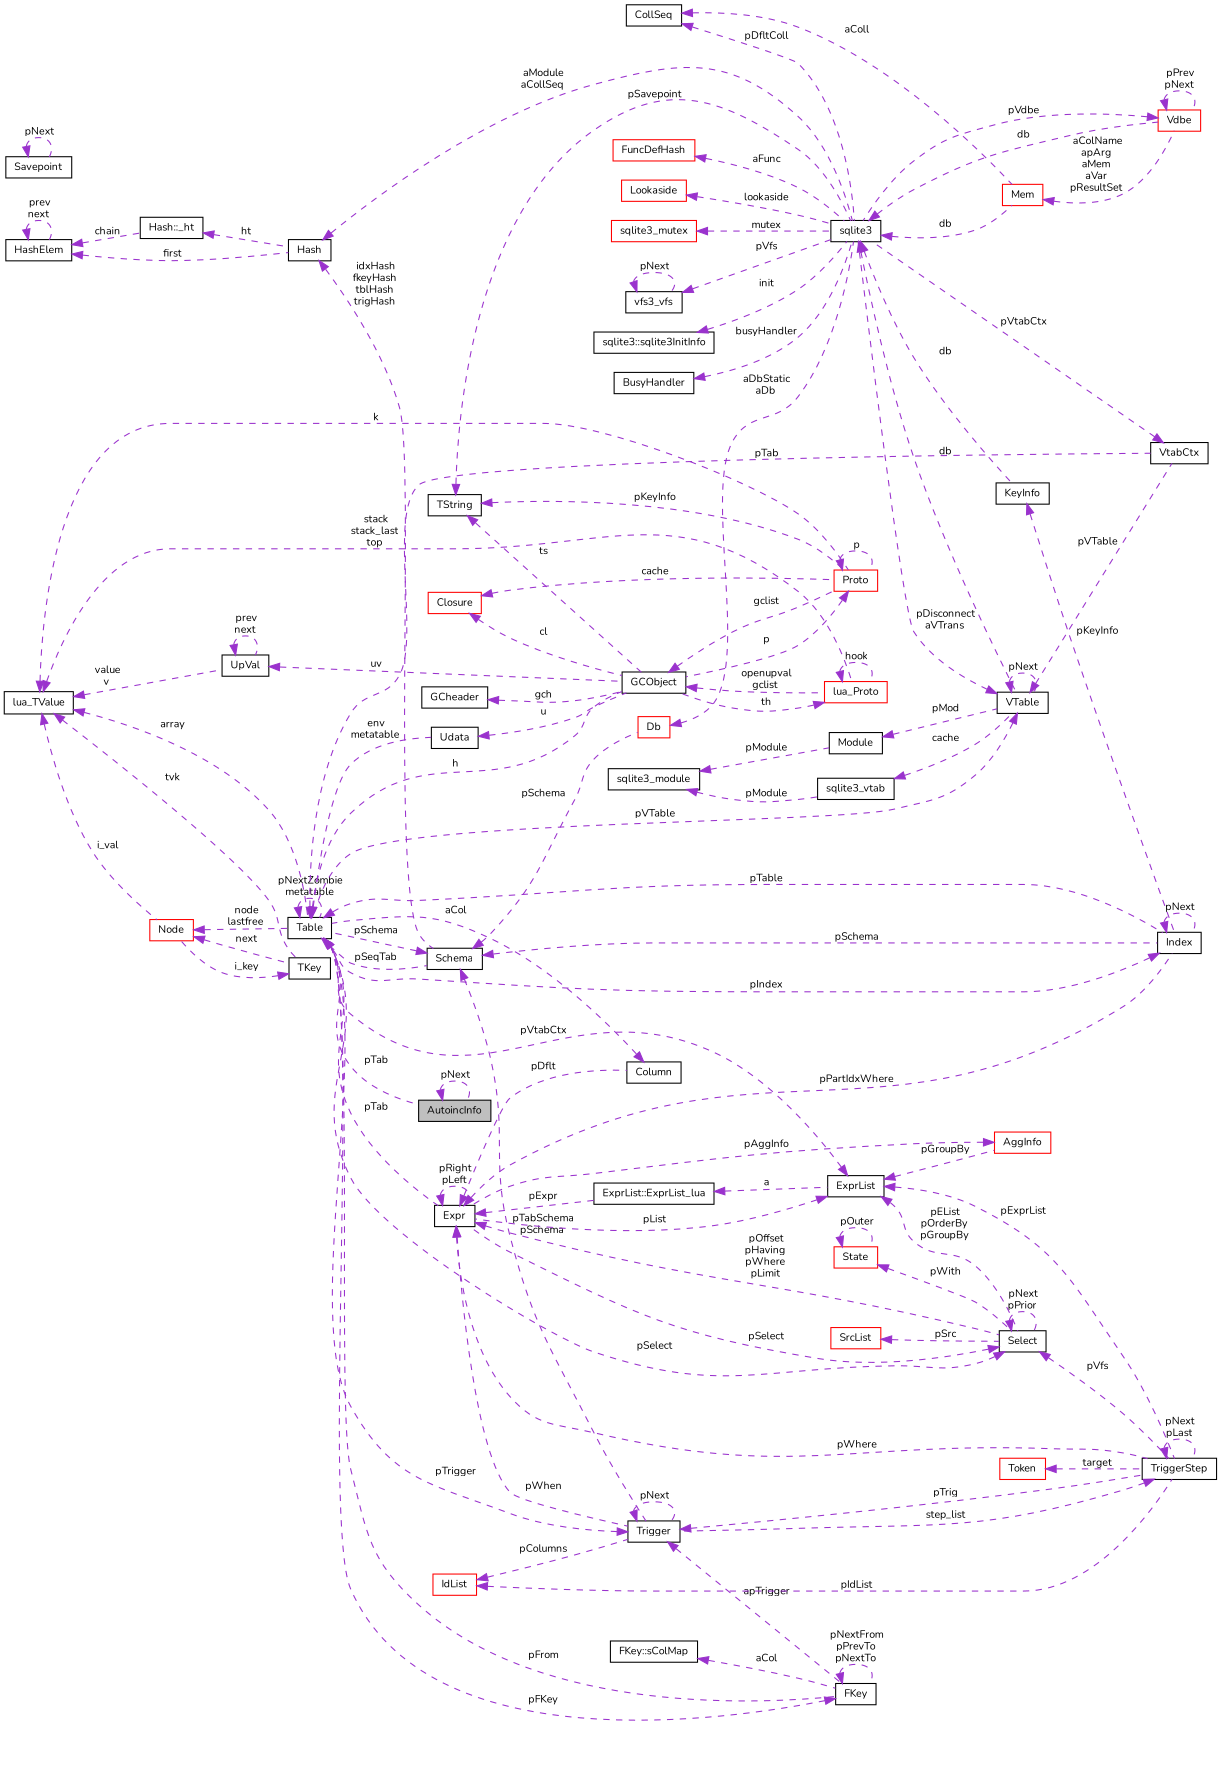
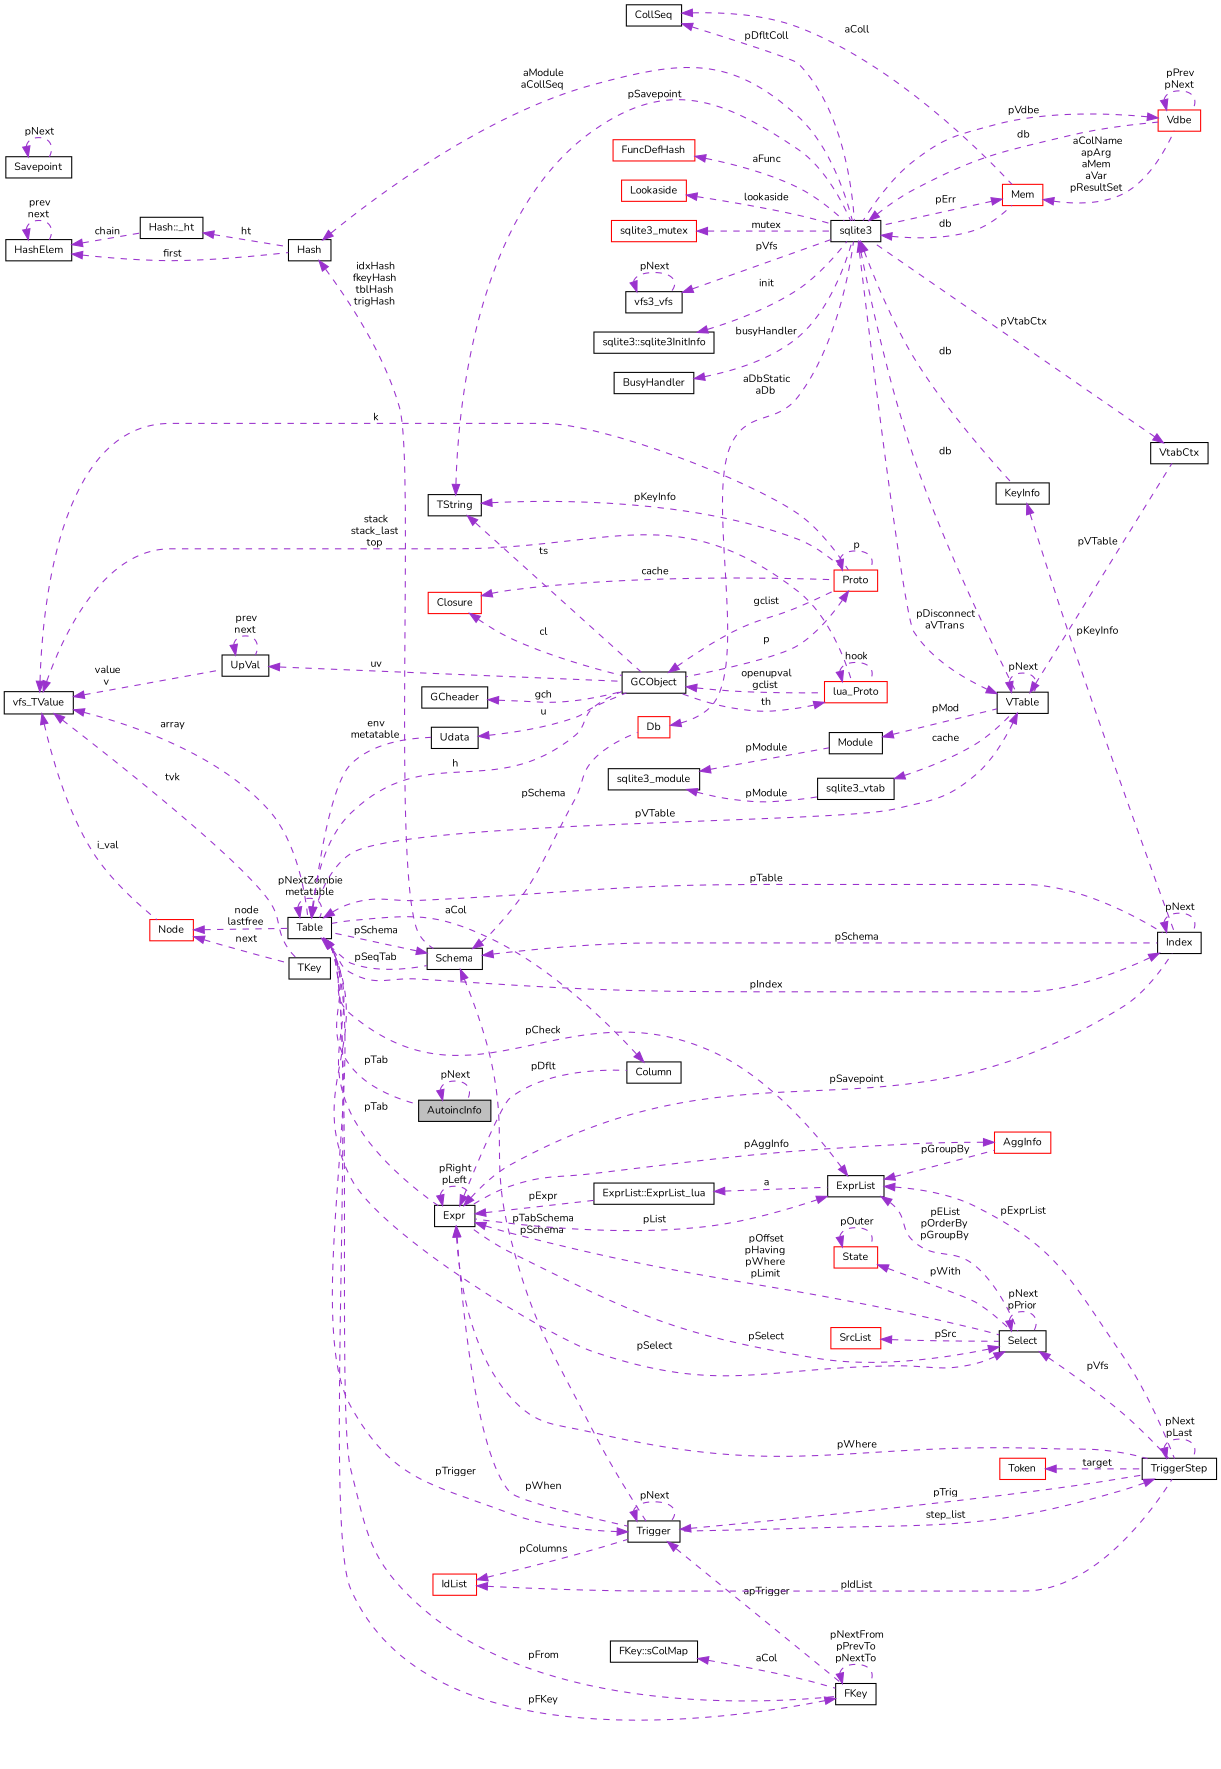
edge "sqlite3" -> "Mem": added, label "pErr"
edge "VtabCtx" -> "Table": removed, label "pTab"
node "lua_TValue": label "lua_TValue" -> "vfs_TValue"
edge "Node" -> "TKey": removed, label "i_key"
edge "Table" -> "ExprList": label " pVtabCtx" -> " pCheck"
edge "Index" -> "Expr": label " pPartIdxWhere" -> " pSavepoint"
